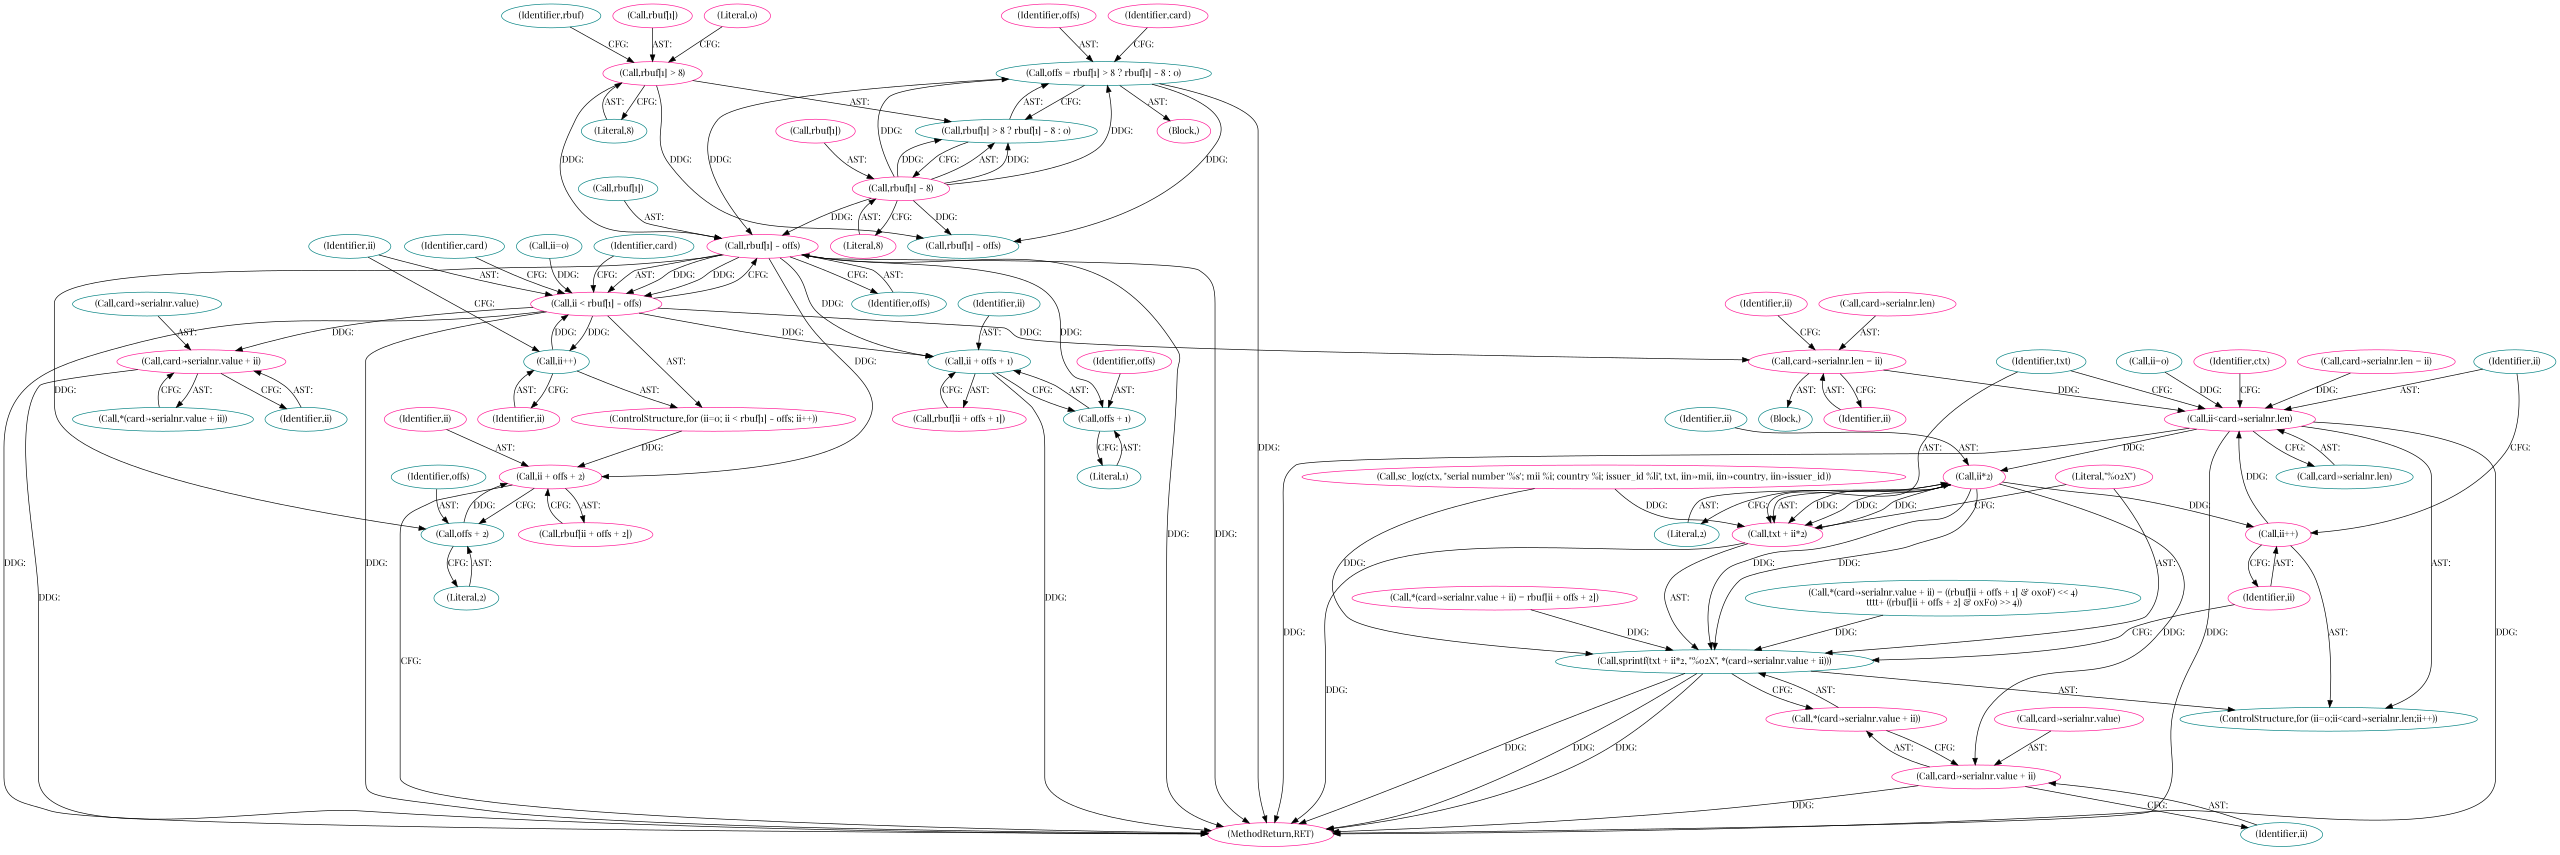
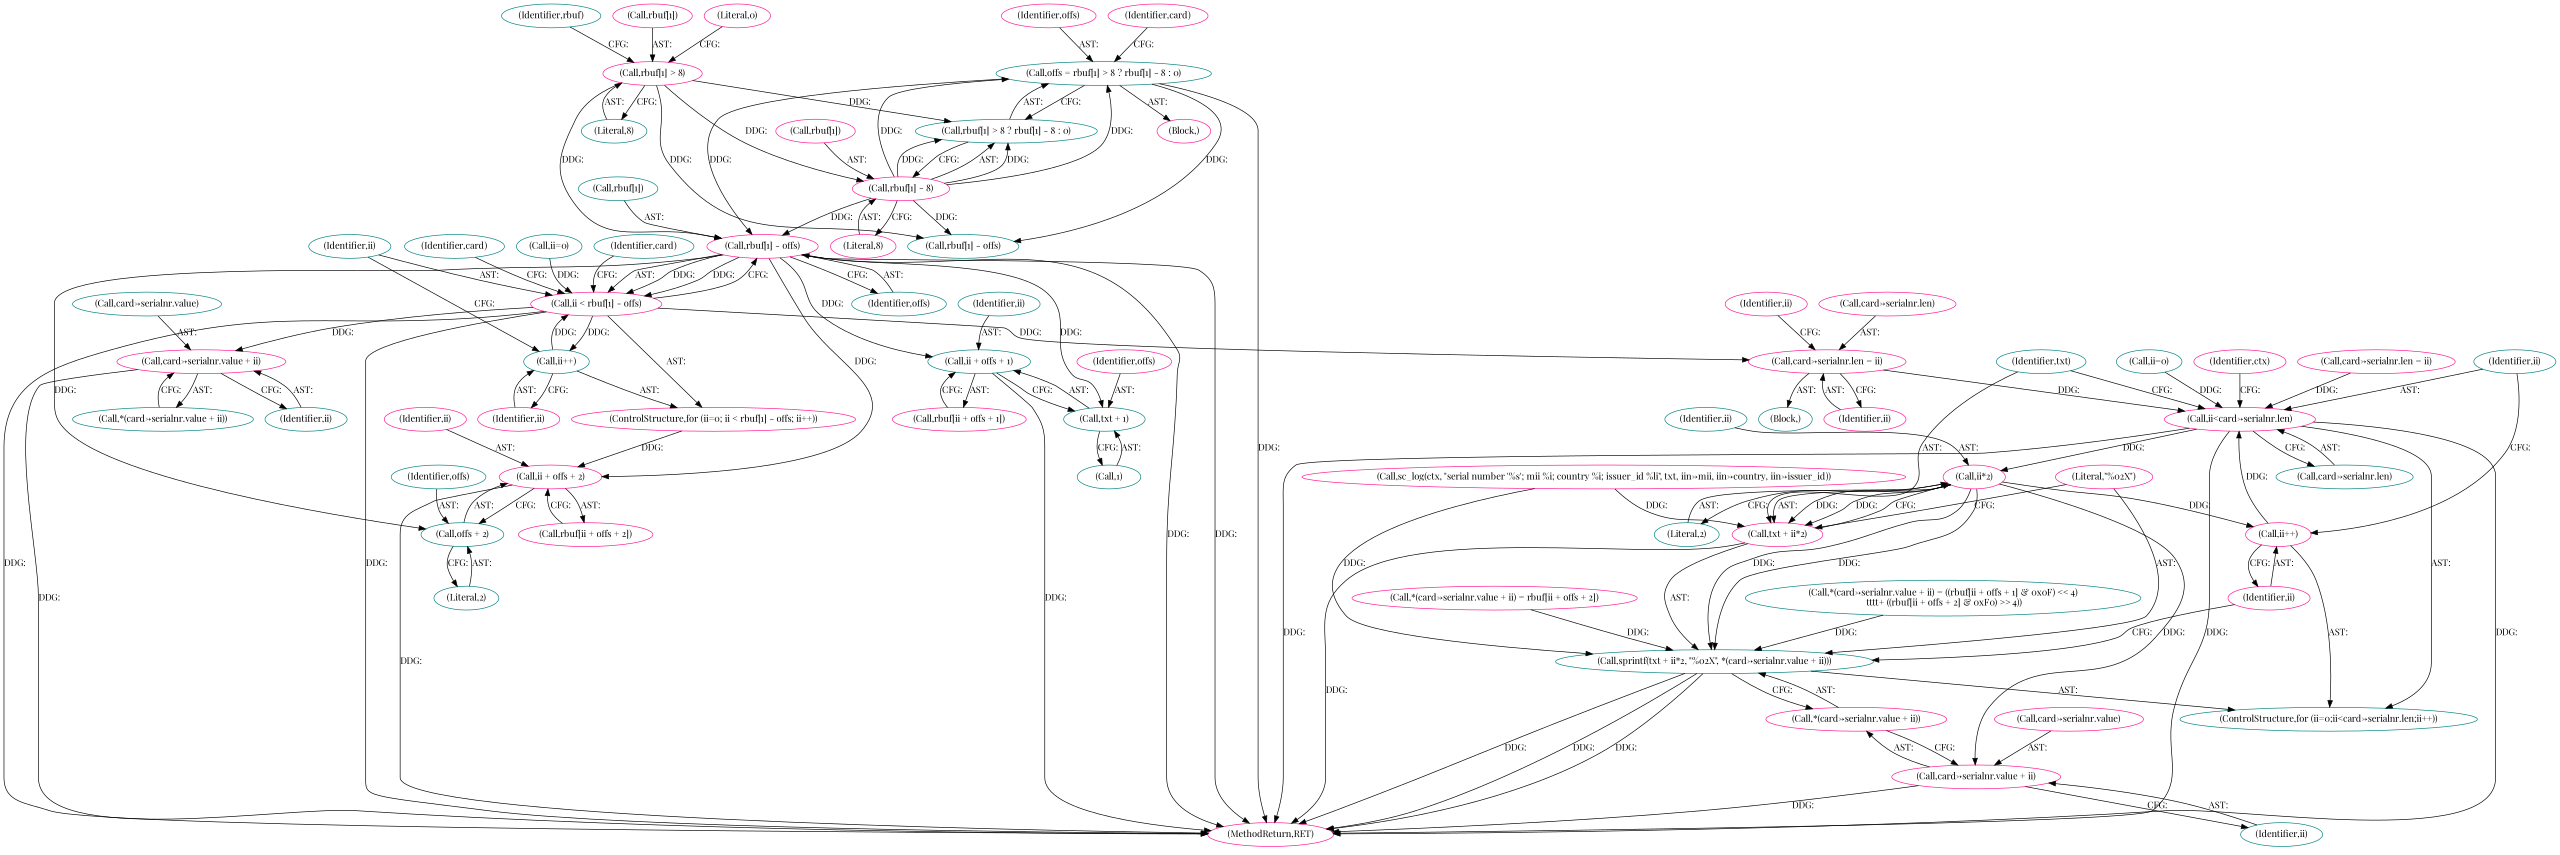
edge "(Call,rbuf[1] > 8)" -> "(Call,rbuf[1] > 8 ? rbuf[1] - 8 : 0)": label "AST: " -> "DDG: "
edge "(Call,rbuf[1] > 8)" -> "(Call,rbuf[1] - 8)": added, label "DDG:"
edge "(Call,ii < rbuf[1] - offs)" -> "(Call,ii + offs + 1)": removed, label "DDG:"
node "(Call,offs + 1)": label "(Call,offs + 1)" -> "(Call,txt + 1)"
node "(Literal,1)": label "(Literal,1)" -> "(Call,1)"
edge "(Call,offs + 2)" -> "(Call,ii + offs + 2)": label "DDG: " -> "AST: "
edge "(Call,txt + ii*2)" -> "(Call,ii*2)": label "DDG: " -> "CFG: "
edge "(Call,ii + offs + 2)" -> "(MethodReturn,RET)": label "CFG: " -> "DDG: "
